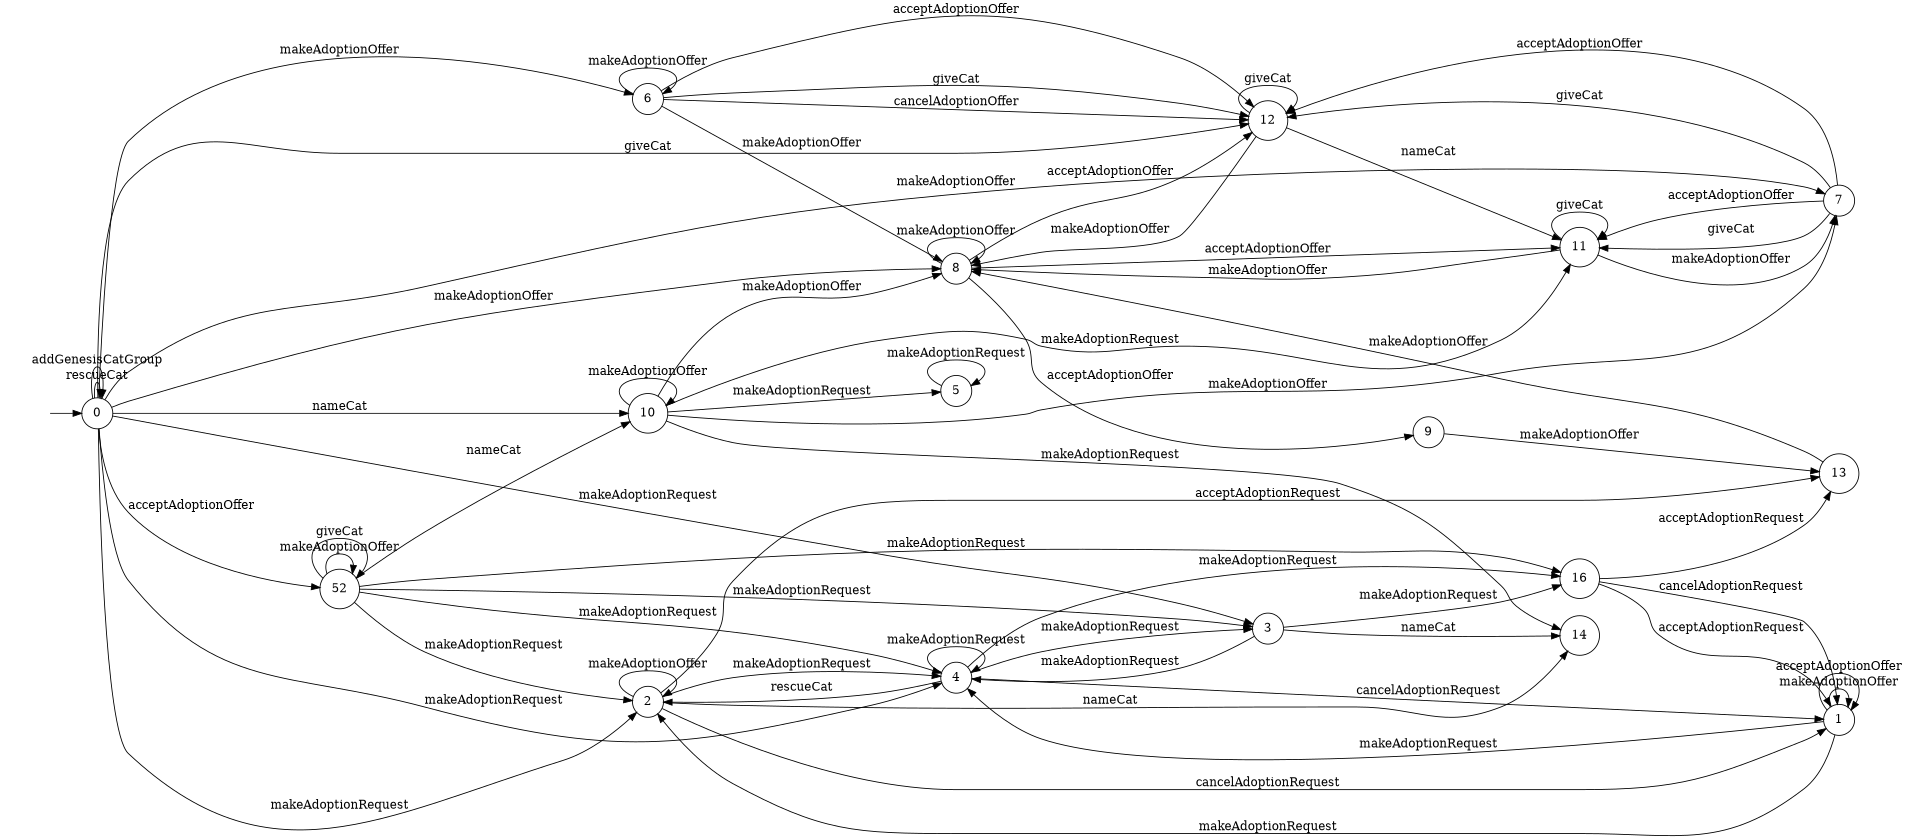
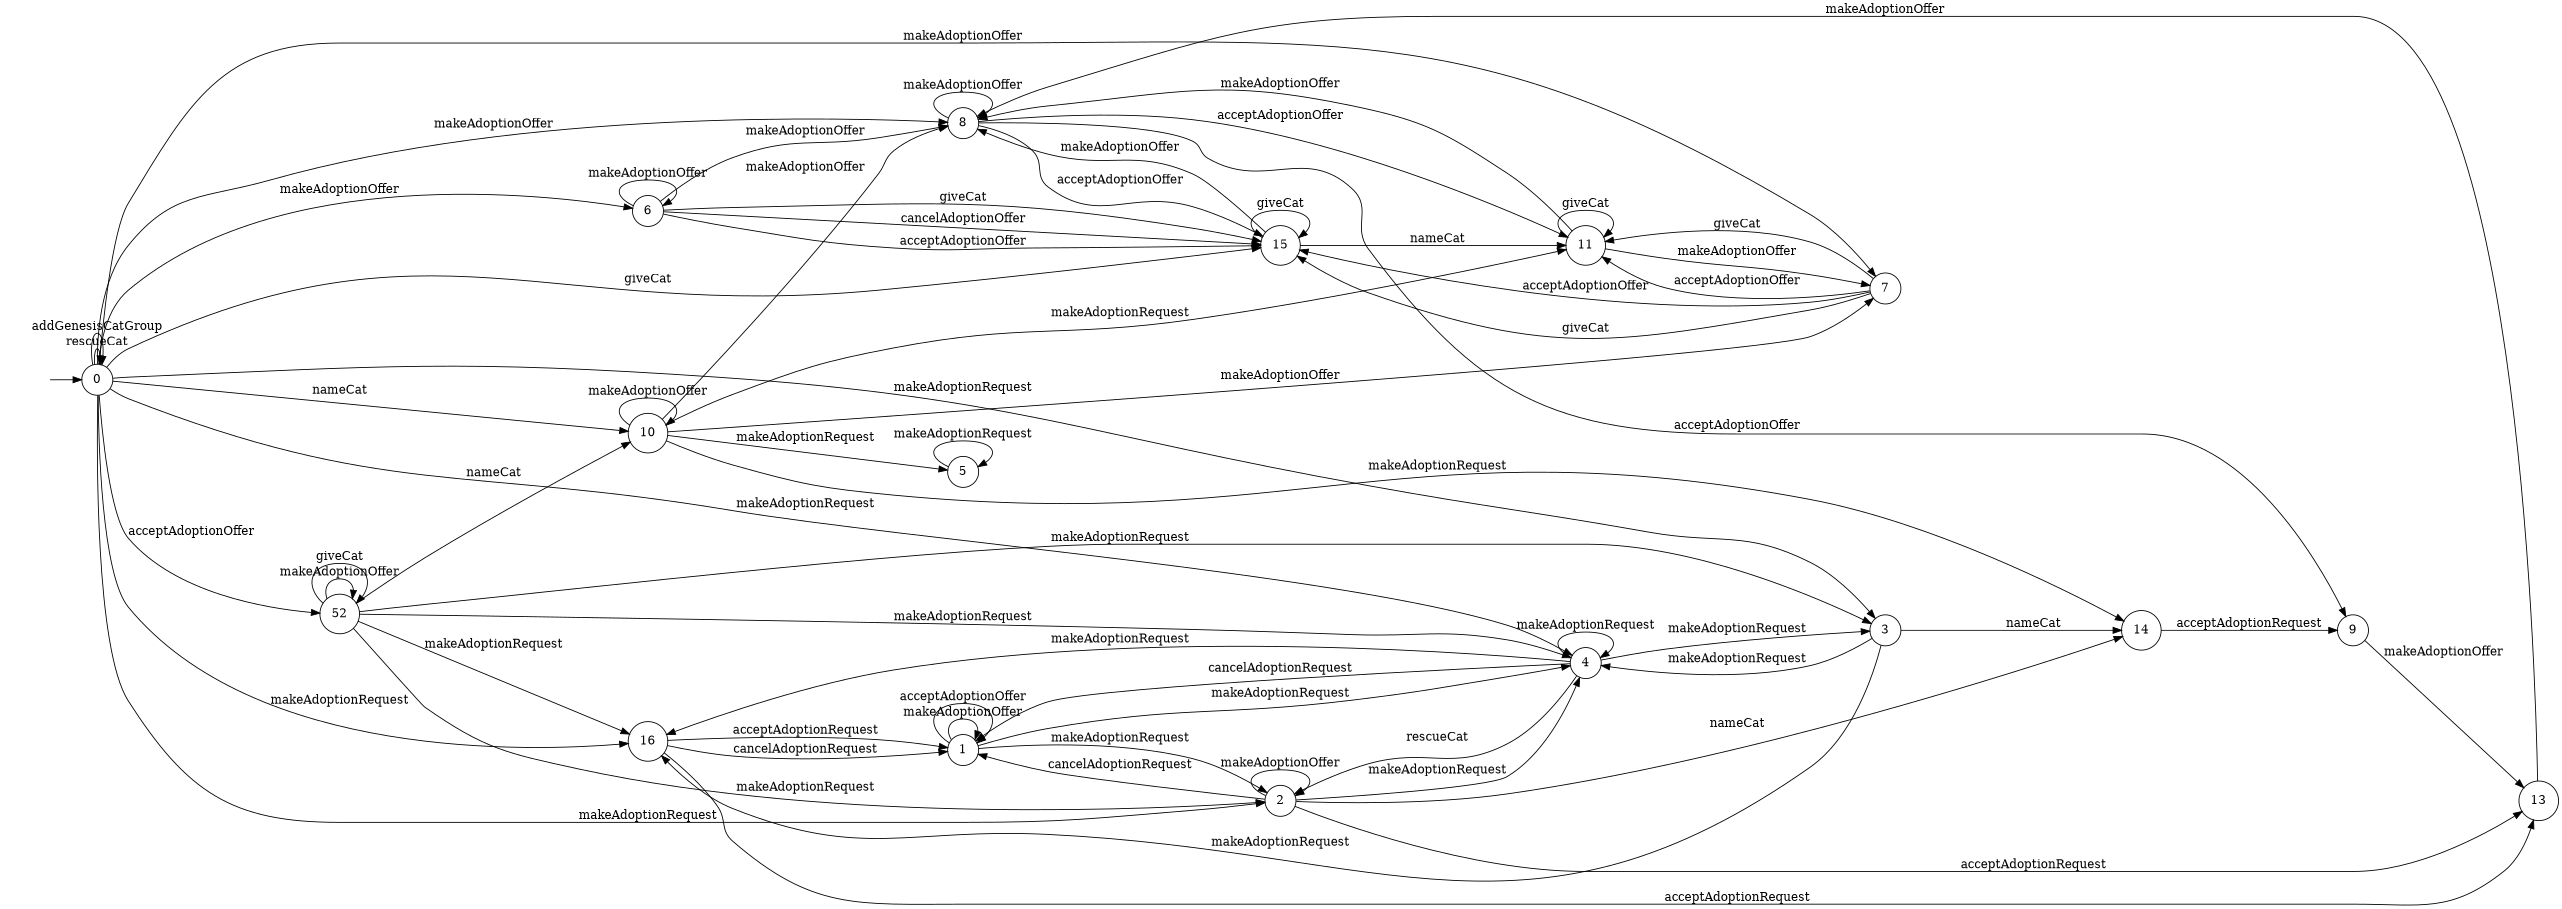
node "12": label "12" -> "15"
edge "14" -> "9": added, label "acceptAdoptionRequest"
edge "0" -> "16": added, label "makeAdoptionRequest"
